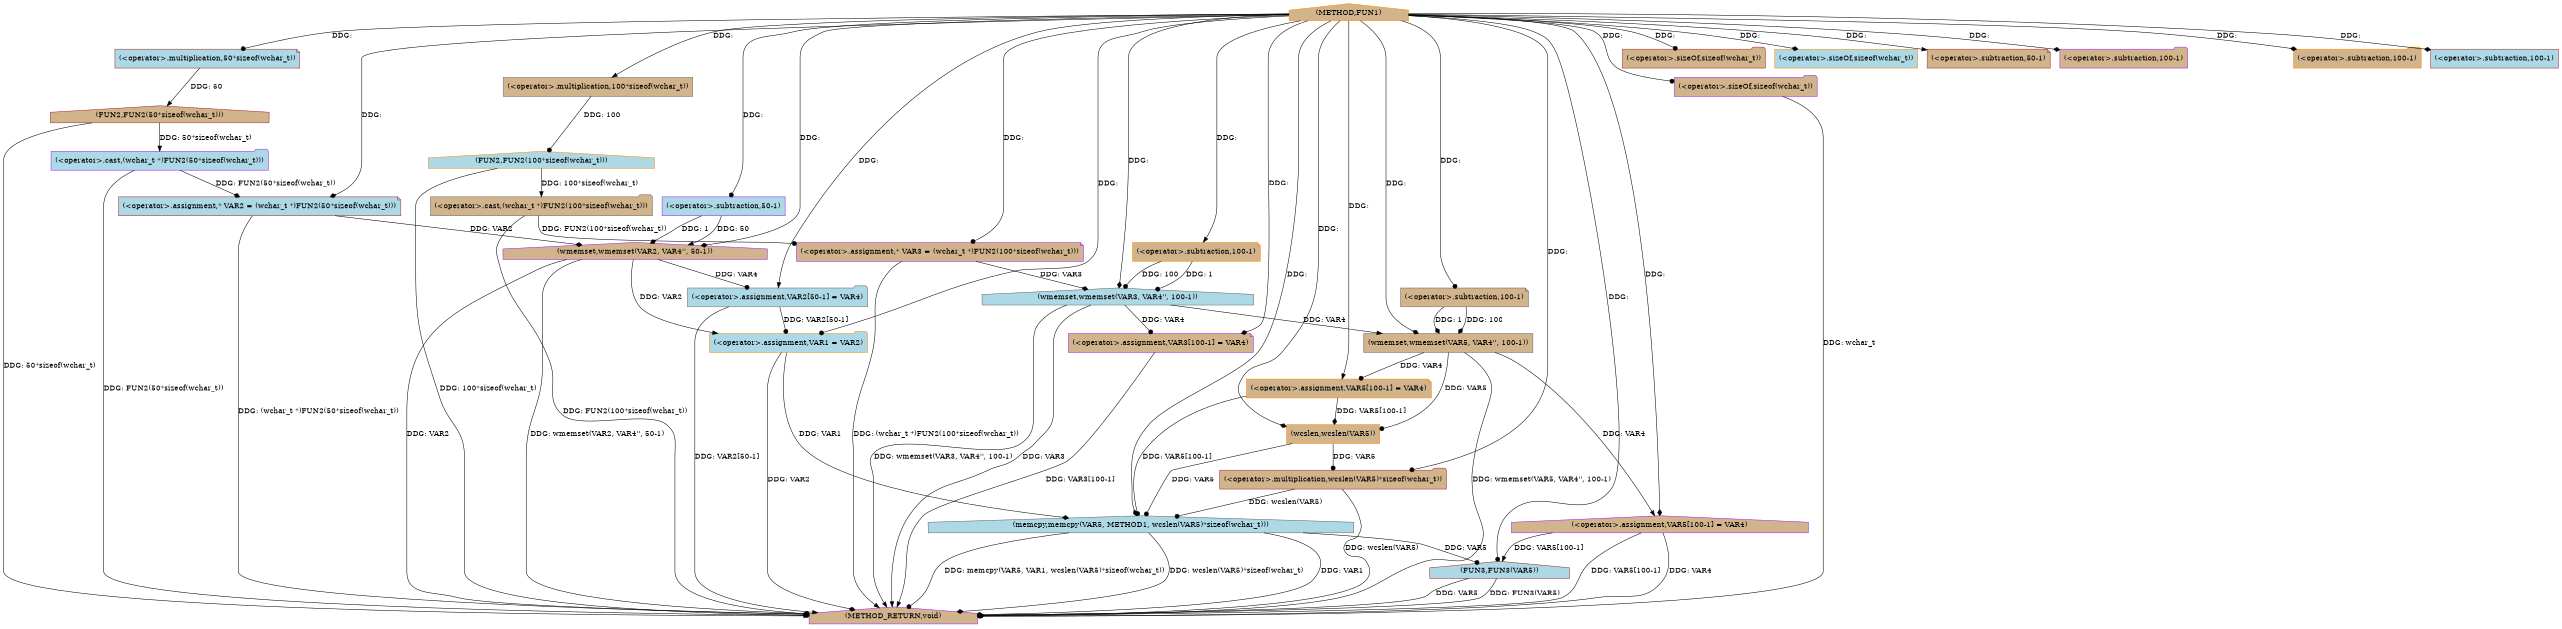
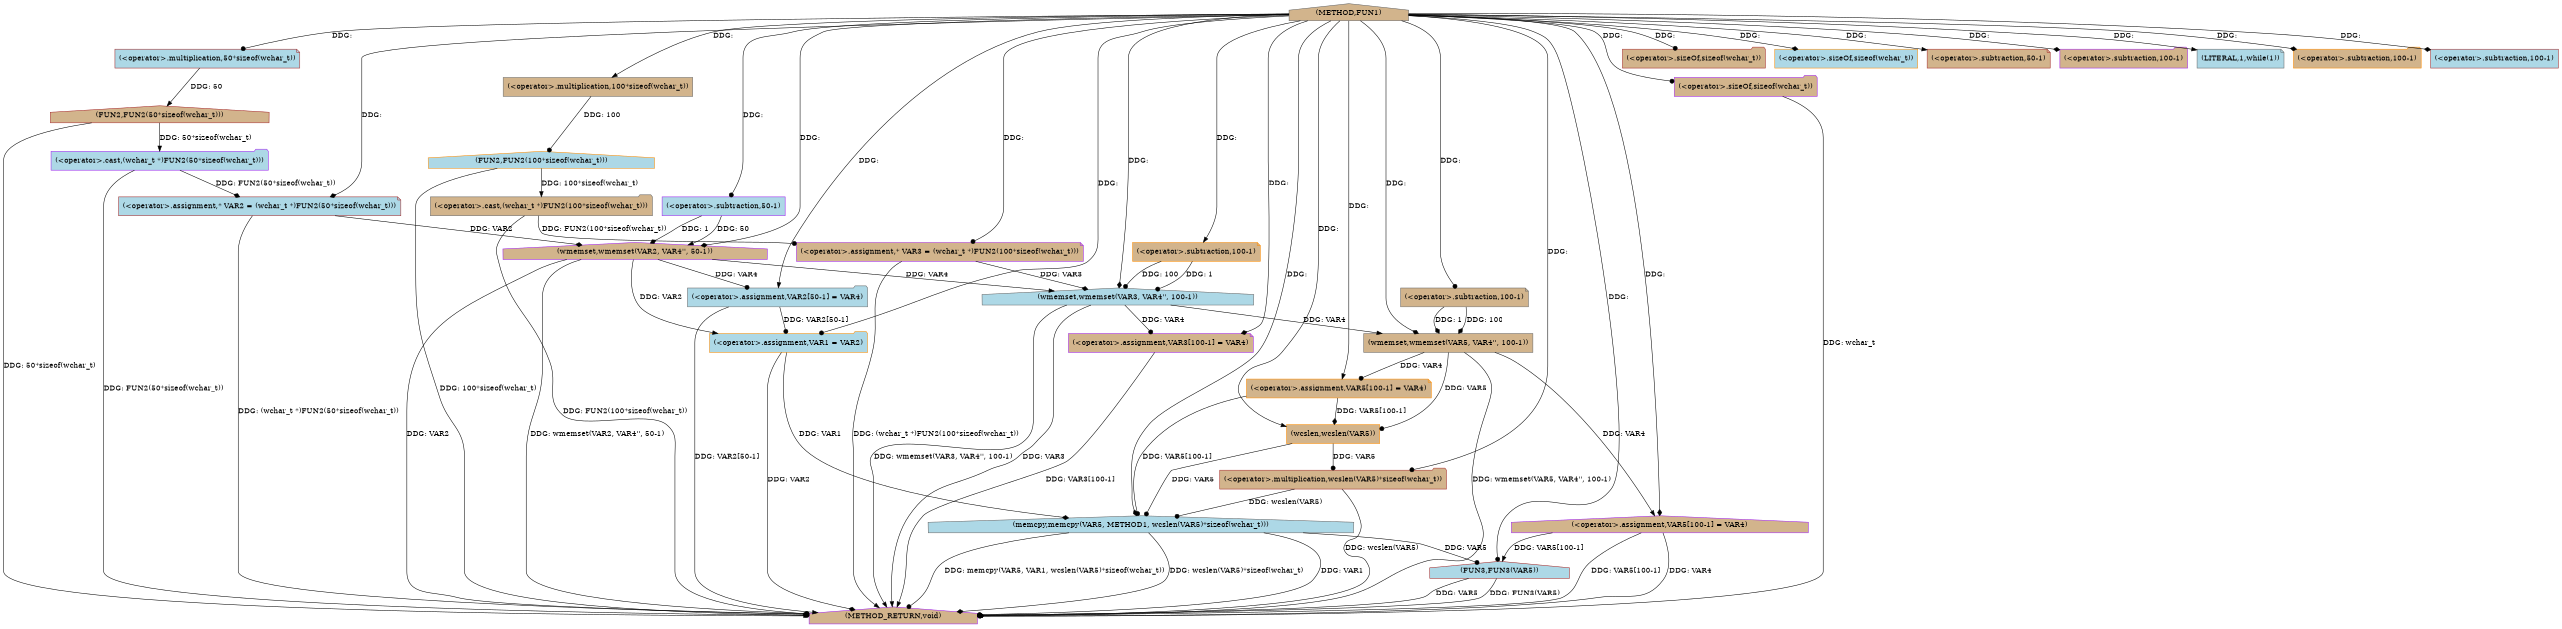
node "(METHOD,FUN1)": color darkorange -> gray40
node "(LITERAL,1,while(1))": added
edge "(METHOD,FUN1)" -> "(wcslen,wcslen(VAR5))": arrowhead diamond -> normal
edge "(wmemset,wmemset(VAR2, VAR4'', 50-1))" -> "(wmemset,wmemset(VAR3, VAR4'', 100-1))": added, label "DDG: VAR4"
